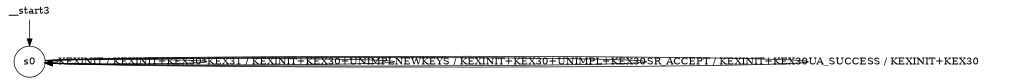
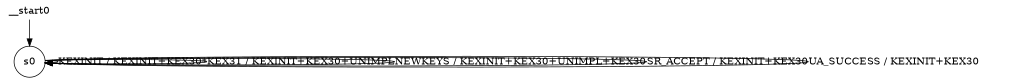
node "__start3": label "__start3" -> "__start0"
